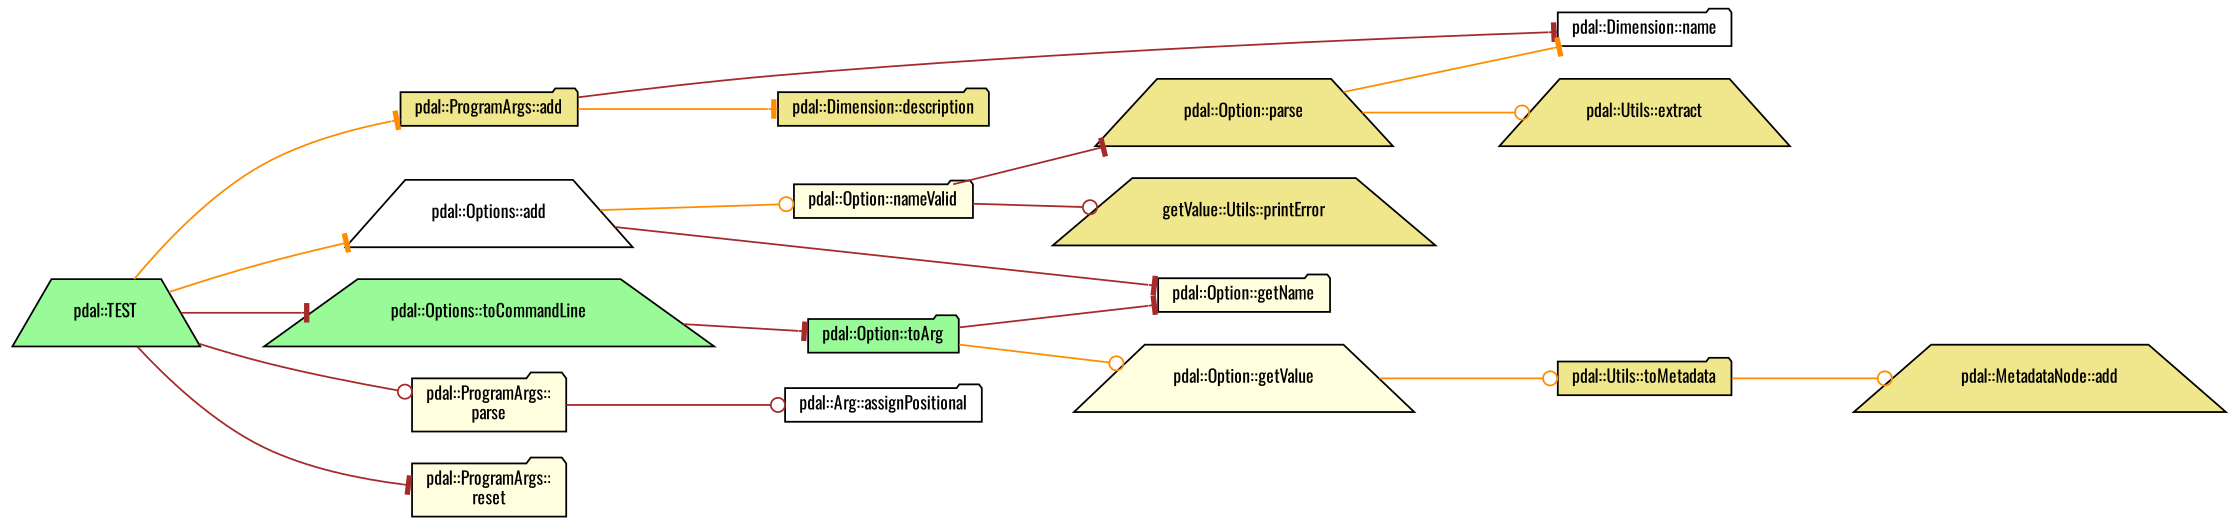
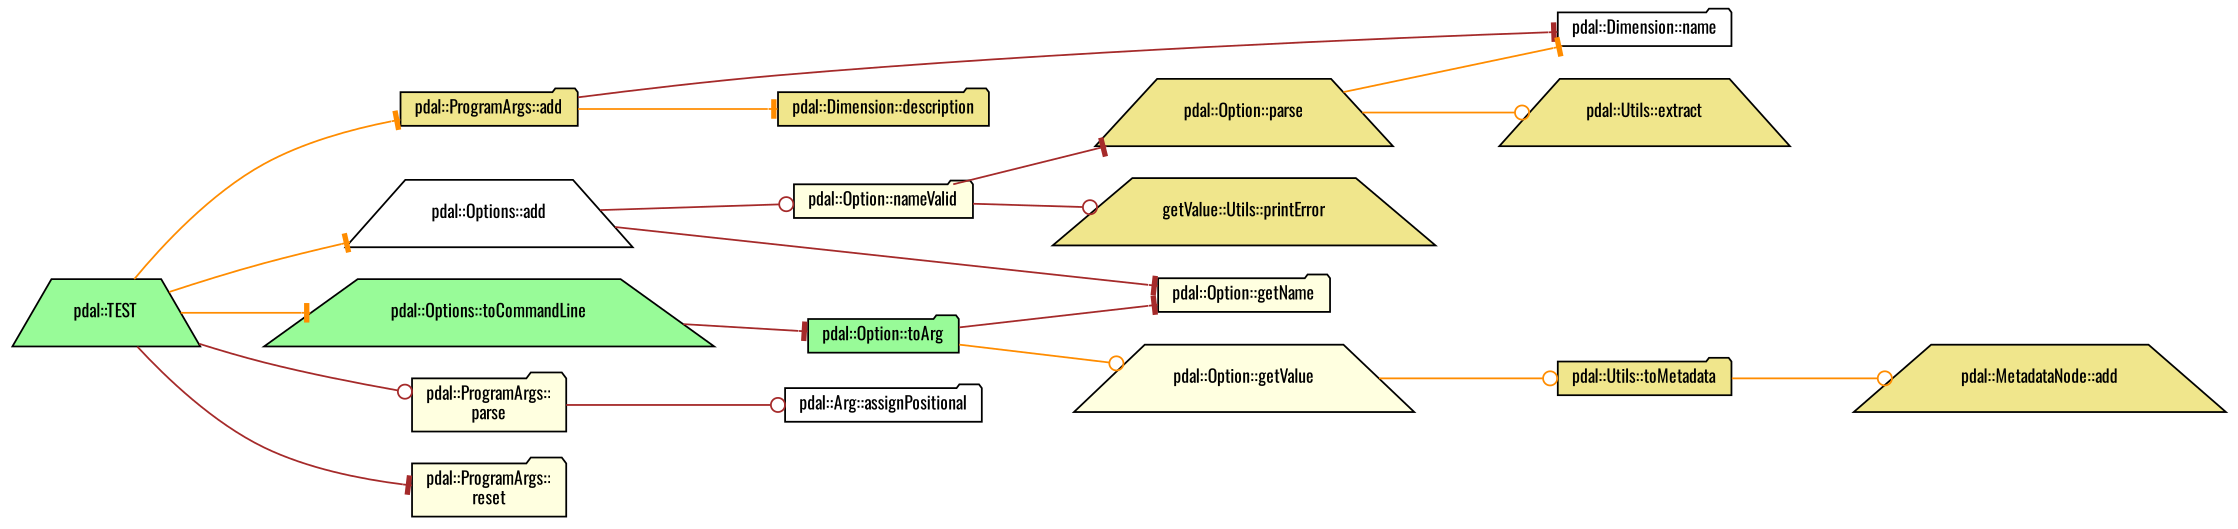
edge "pdal::Options::add" -> "pdal::Option::nameValid": color darkorange -> brown
edge "pdal::TEST" -> "pdal::Options::toCommandLine": color brown -> darkorange
